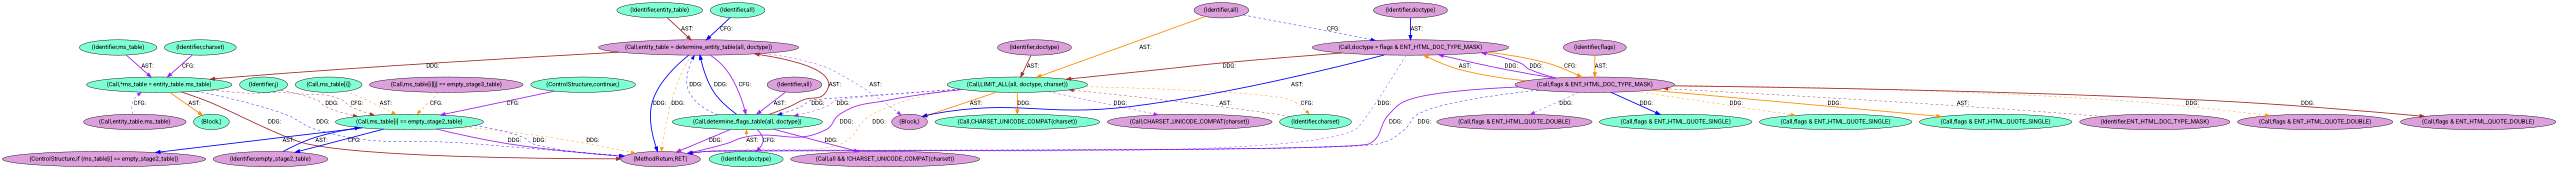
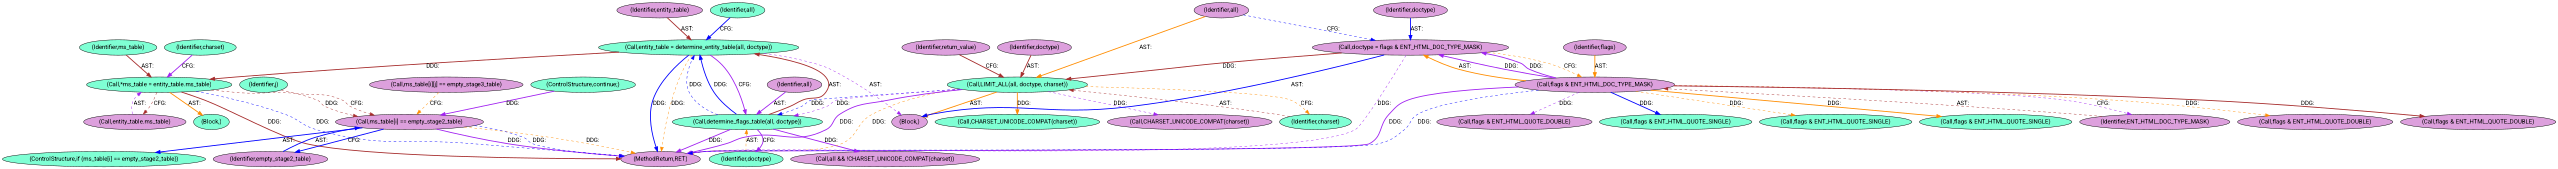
node "(Identifier,entity_table)": fillcolor aquamarine -> plum
node "(Call,entity_table = determine_entity_table(all, doctype))": fillcolor plum -> aquamarine
node "(Identifier,return_value)": added
edge "(Call,doctype = flags & ENT_HTML_DOC_TYPE_MASK)" -> "(Call,flags & ENT_HTML_DOC_TYPE_MASK)": style bold -> dashed
edge "(Identifier,ms_table)" -> "(Call,*ms_table = entity_table.ms_table)": color purple -> brown
node "(Call,ms_table[i])": removed
edge "(Call,flags & ENT_HTML_DOC_TYPE_MASK)" -> "(Identifier,ENT_HTML_DOC_TYPE_MASK)": added, label "CFG:"
edge "(Call,*ms_table = entity_table.ms_table)" -> "(Call,entity_table.ms_table)": added, label "CFG:"
edge "(Call,entity_table.ms_table)" -> "(Call,*ms_table = entity_table.ms_table)": label "CFG: " -> "AST: "
edge "(ControlStructure,continue;)" -> "(Call,ms_table[i] == empty_stage2_table)": label "CFG: " -> "DDG: "
node "(Call,ms_table[i] == empty_stage2_table)": fillcolor aquamarine -> plum
node "(ControlStructure,if (ms_table[i] == empty_stage2_table))": fillcolor plum -> aquamarine
